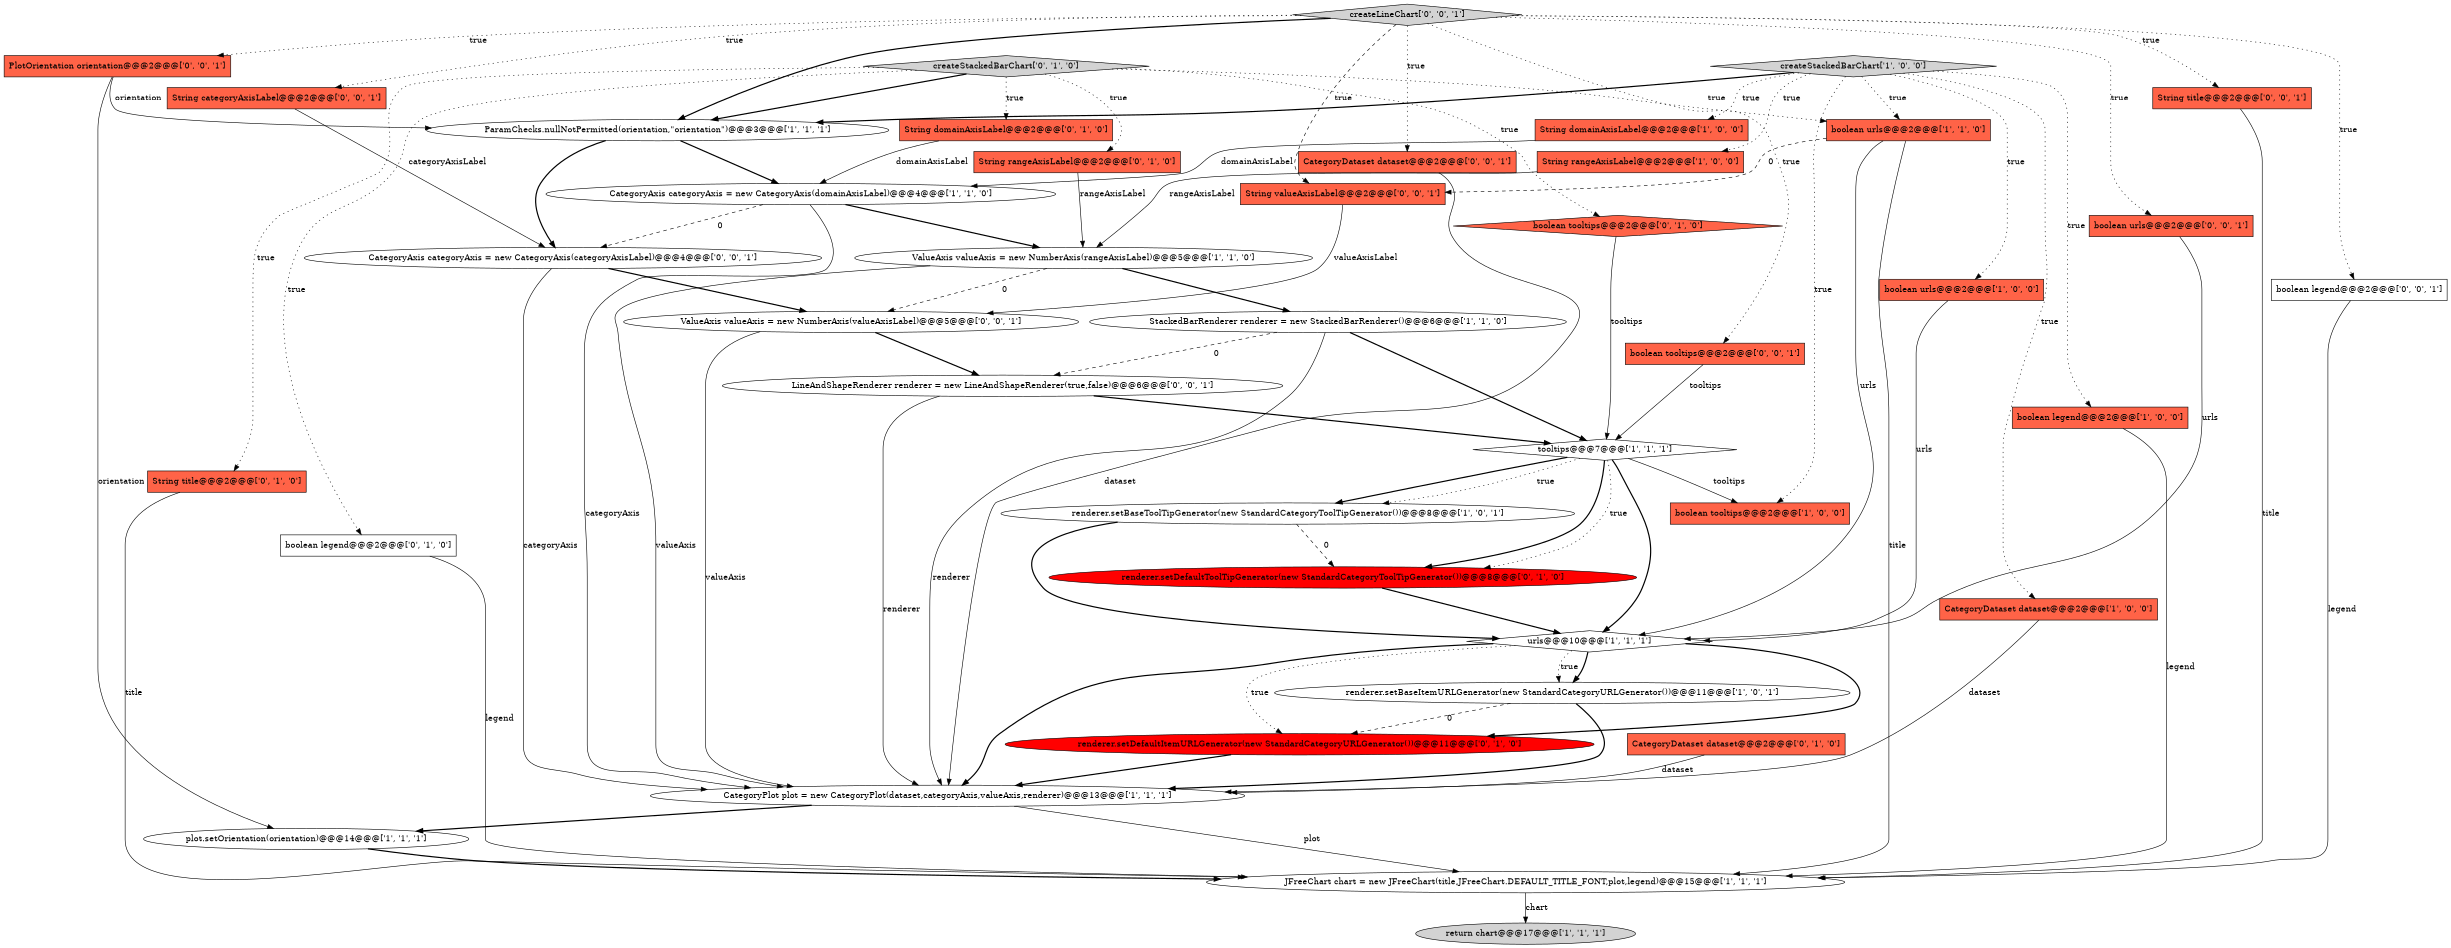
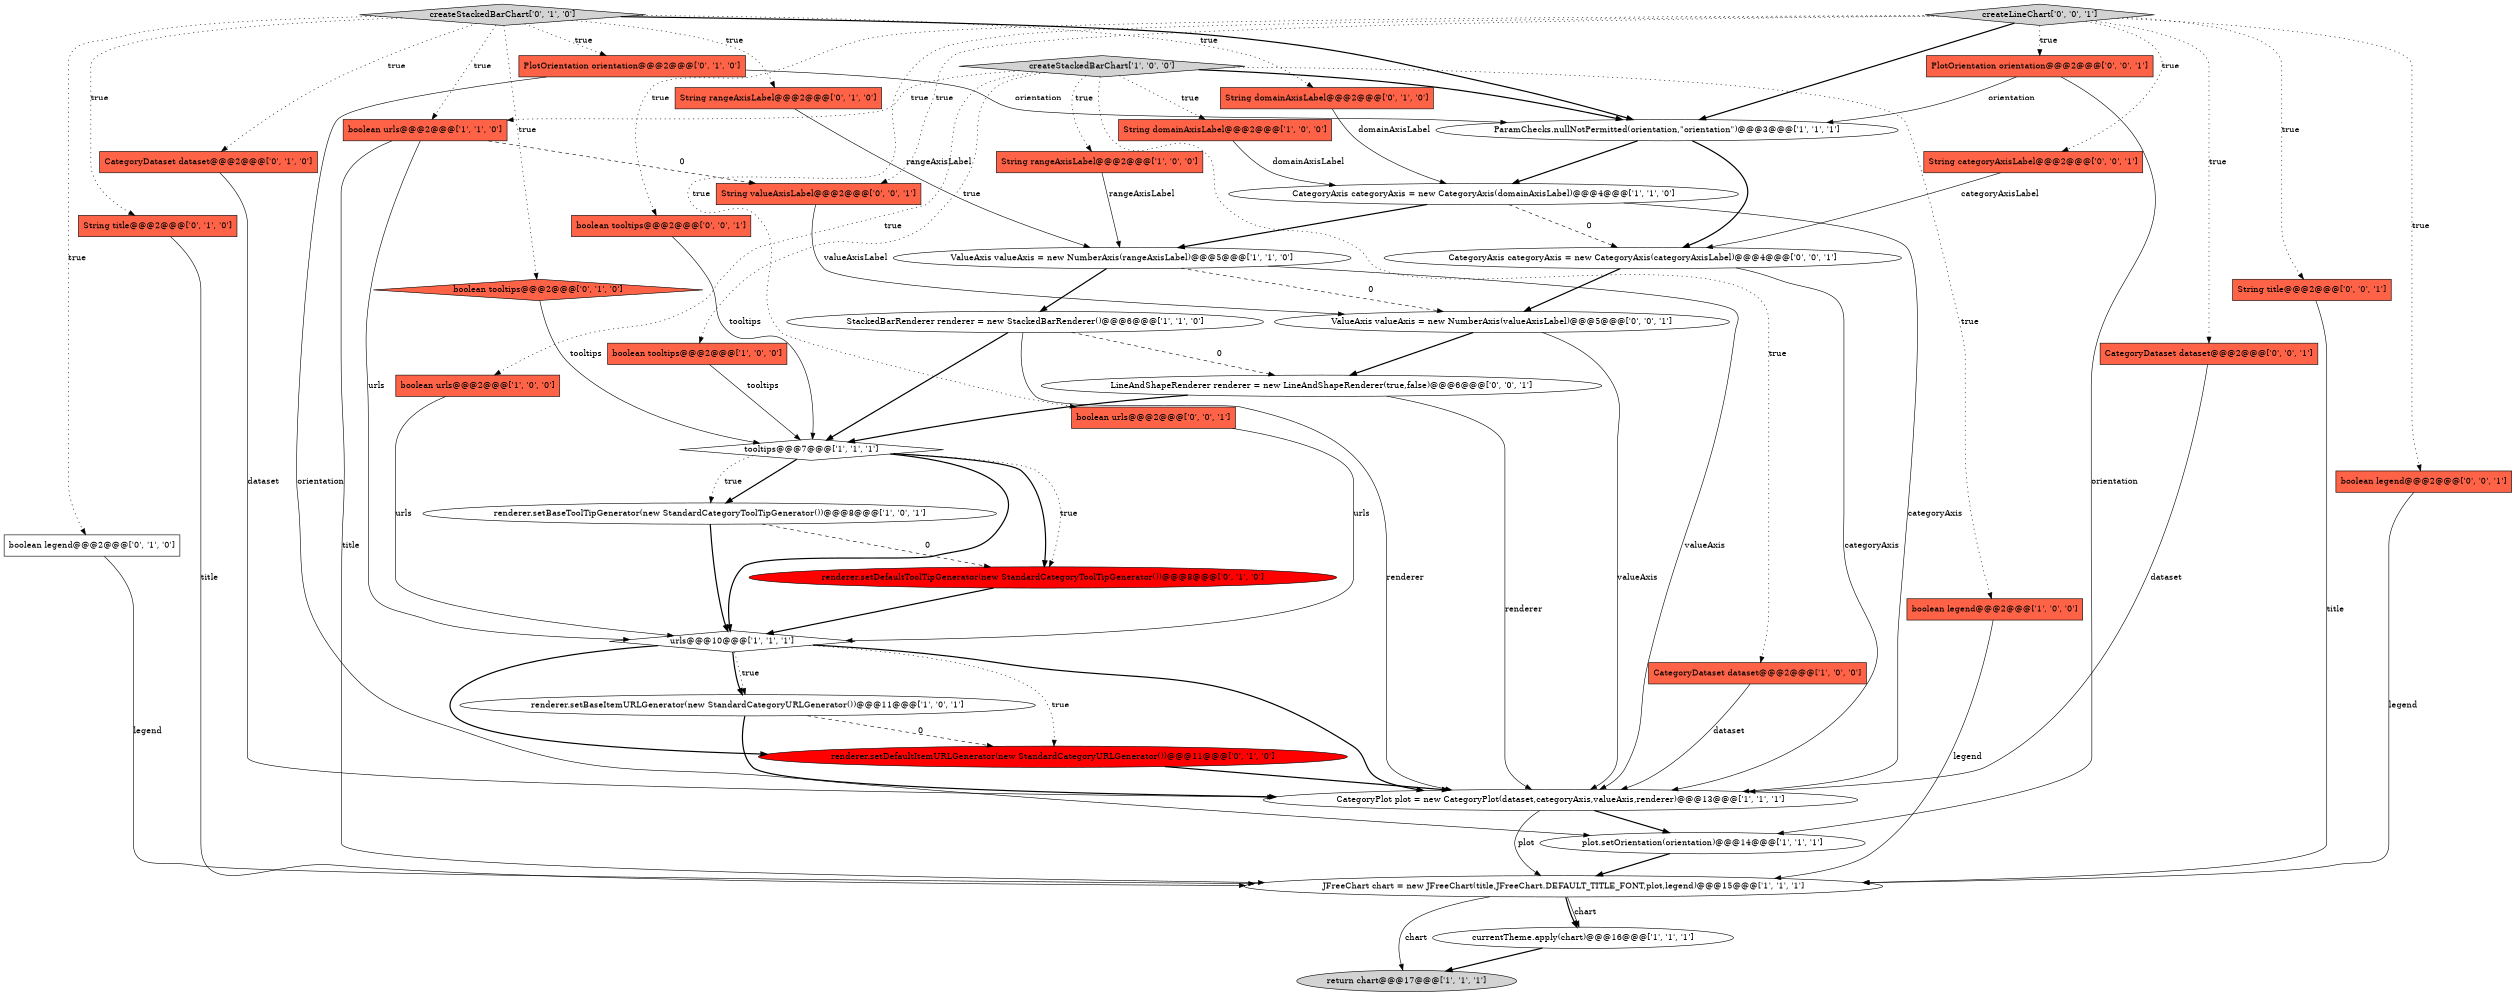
node "PlotOrientation orientation@@@2@@@['0', '1', '0']": added
edge "createStackedBarChart['0', '1', '0']" -> "CategoryDataset dataset@@@2@@@['0', '1', '0']": added, label "true"
edge "createLineChart['0', '0', '1']" -> "String valueAxisLabel@@@2@@@['0', '0', '1']": style dashed -> dotted
node "boolean legend@@@2@@@['0', '0', '1']": fillcolor white -> tomato
edge "tooltips@@@7@@@['1', '1', '1']" -> "boolean tooltips@@@2@@@['1', '0', '0']": reversed
node "currentTheme.apply(chart)@@@16@@@['1', '1', '1']": added
